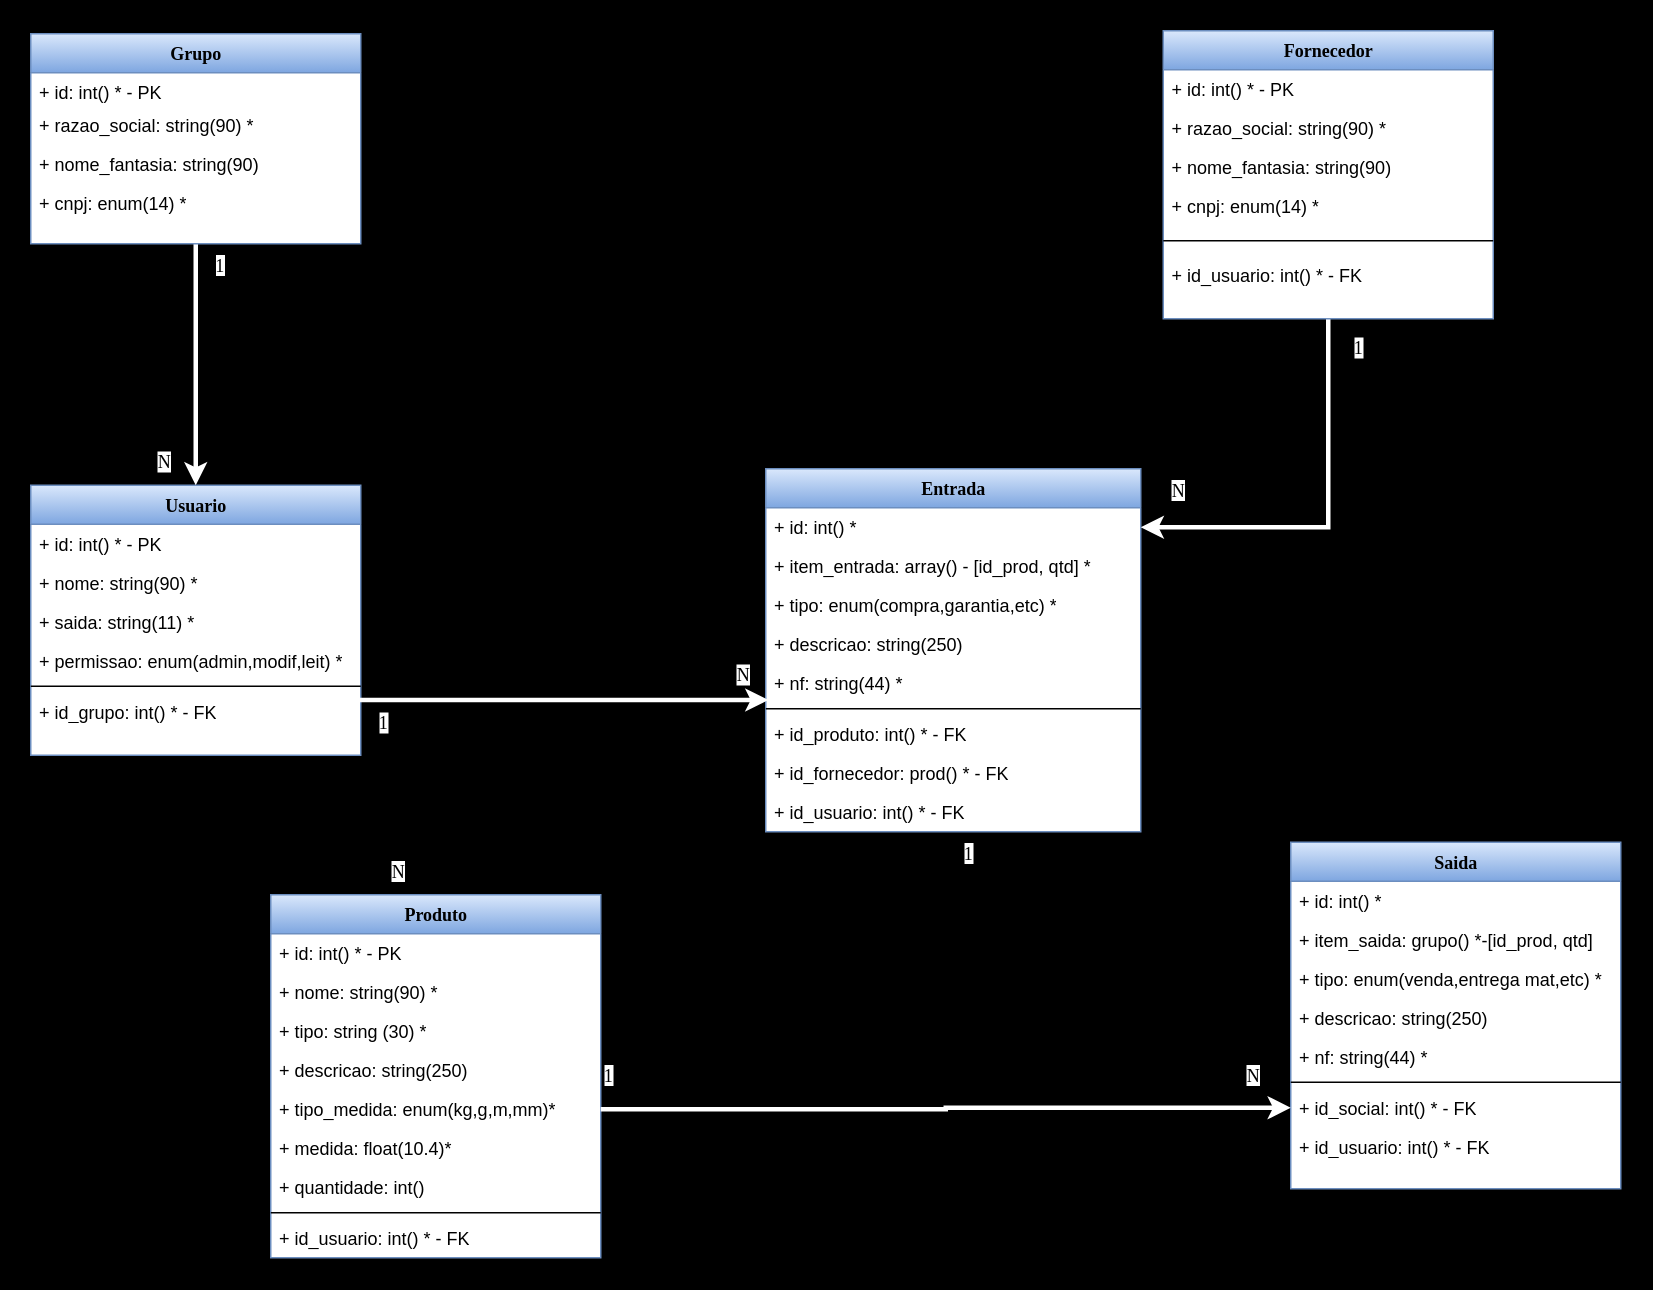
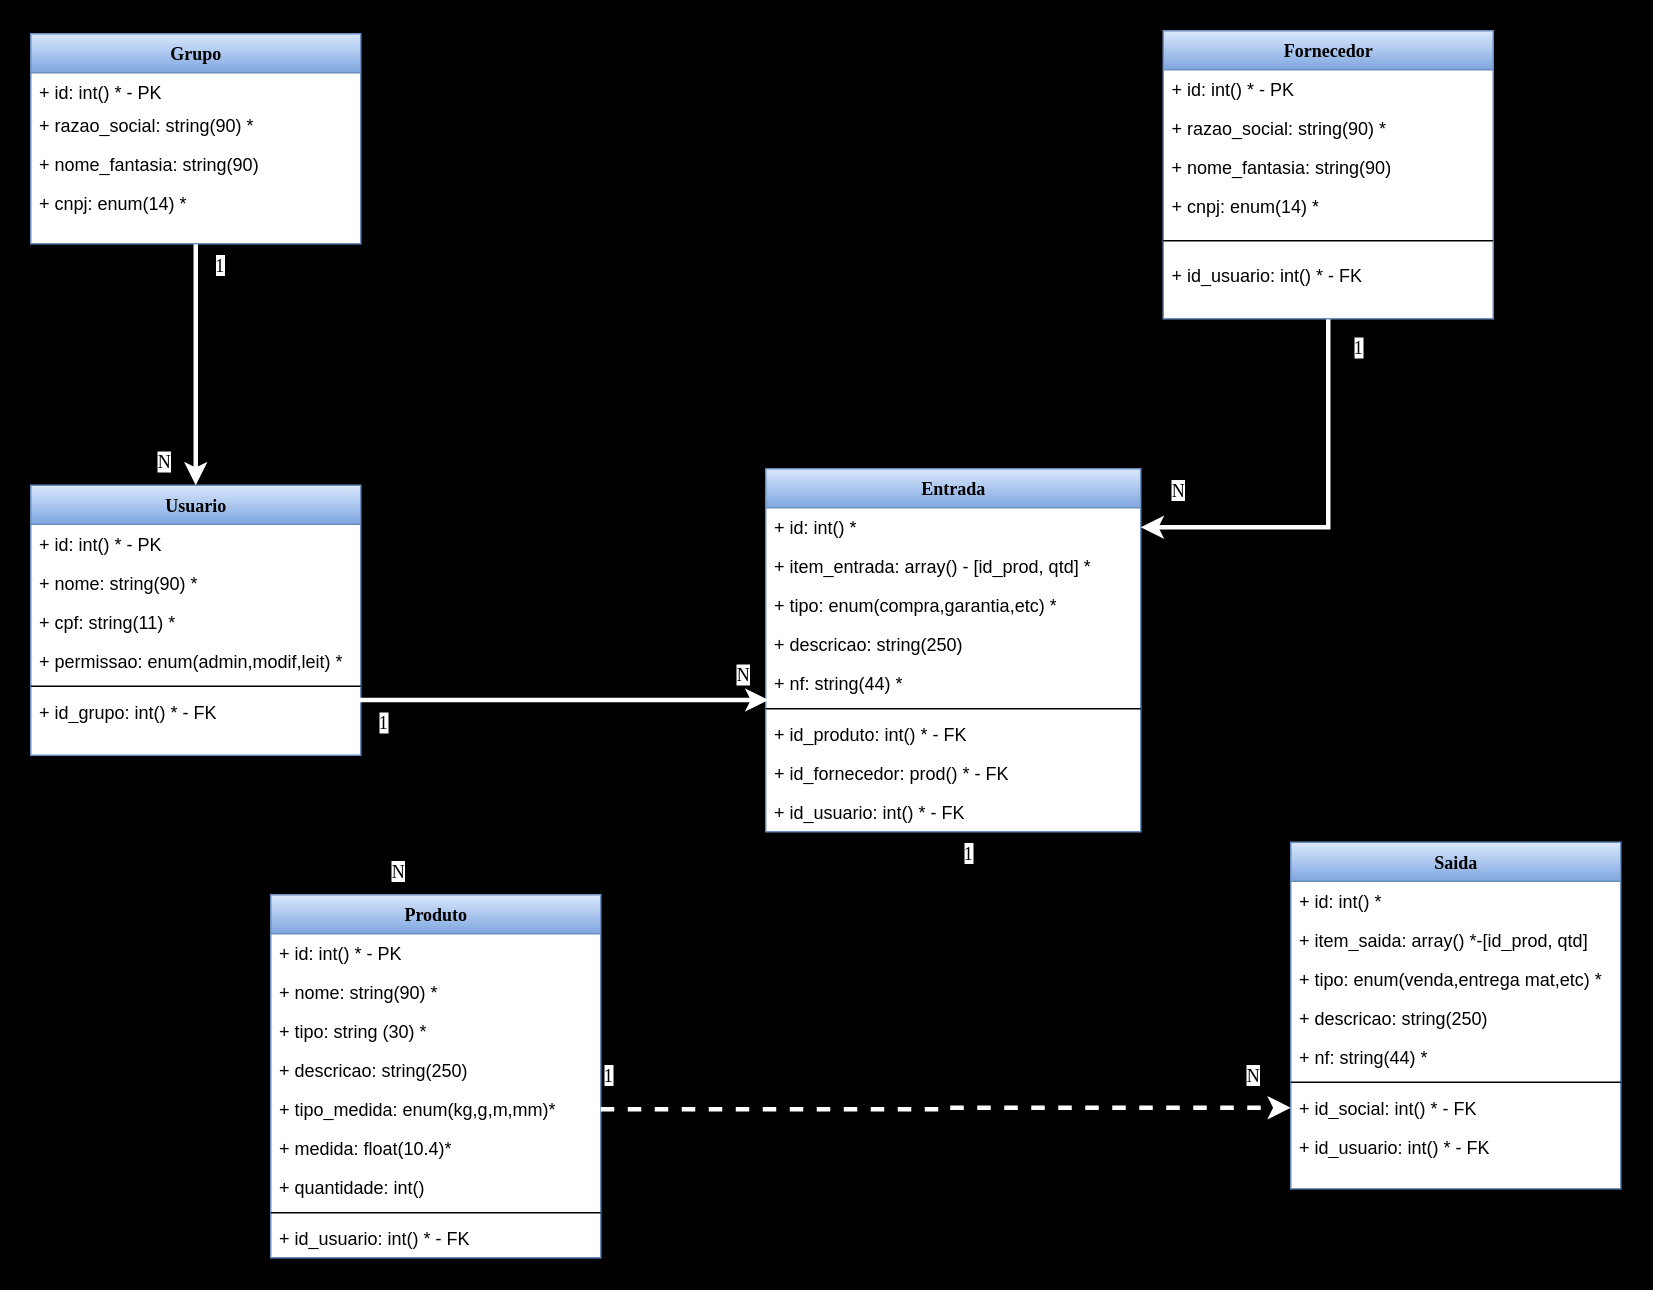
node "+ saida: string(11) *": label "+ saida: string(11) *" -> "+ cpf: string(11) *"
node "+ item_saida: grupo() *-[id_prod, qtd]": label "+ item_saida: grupo() *-[id_prod, qtd]" -> "+ item_saida: array() *-[id_prod, qtd]"
edge "+ tipo_medida: enum(kg,g,m,mm)*" -> "+ id_social: int() * - FK": style solid -> dashed
